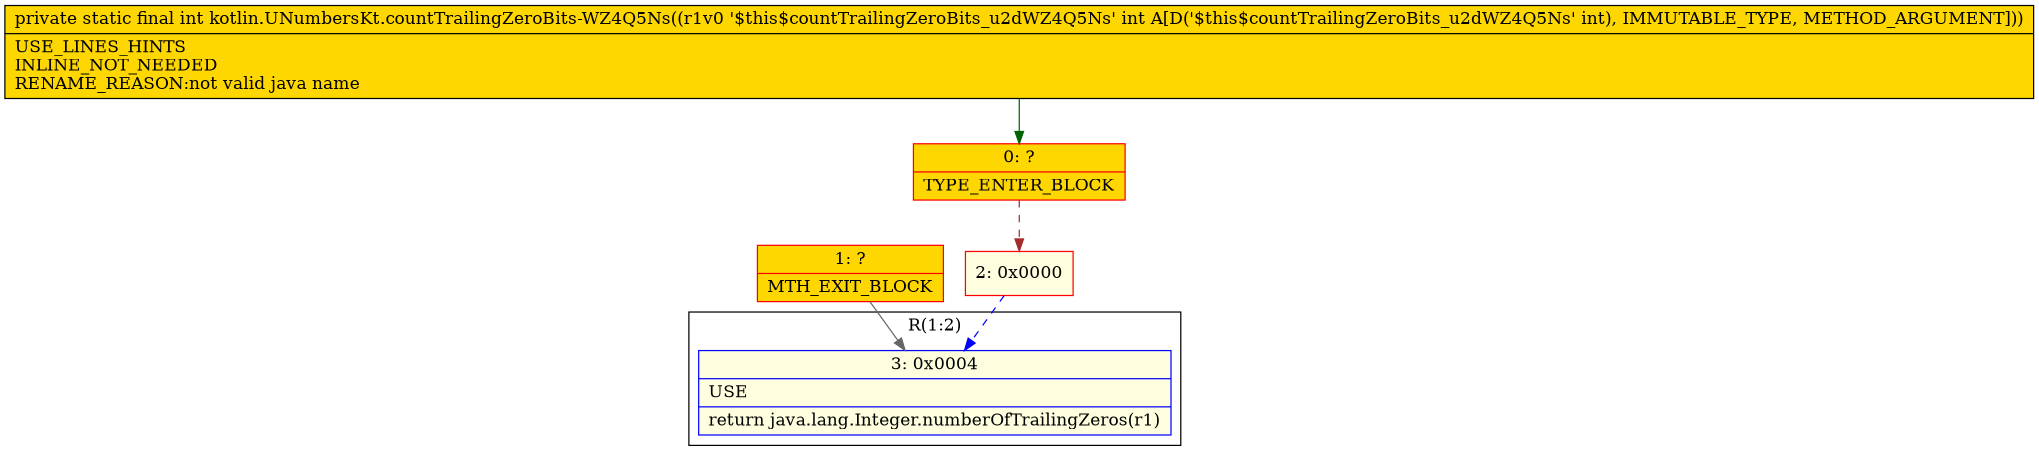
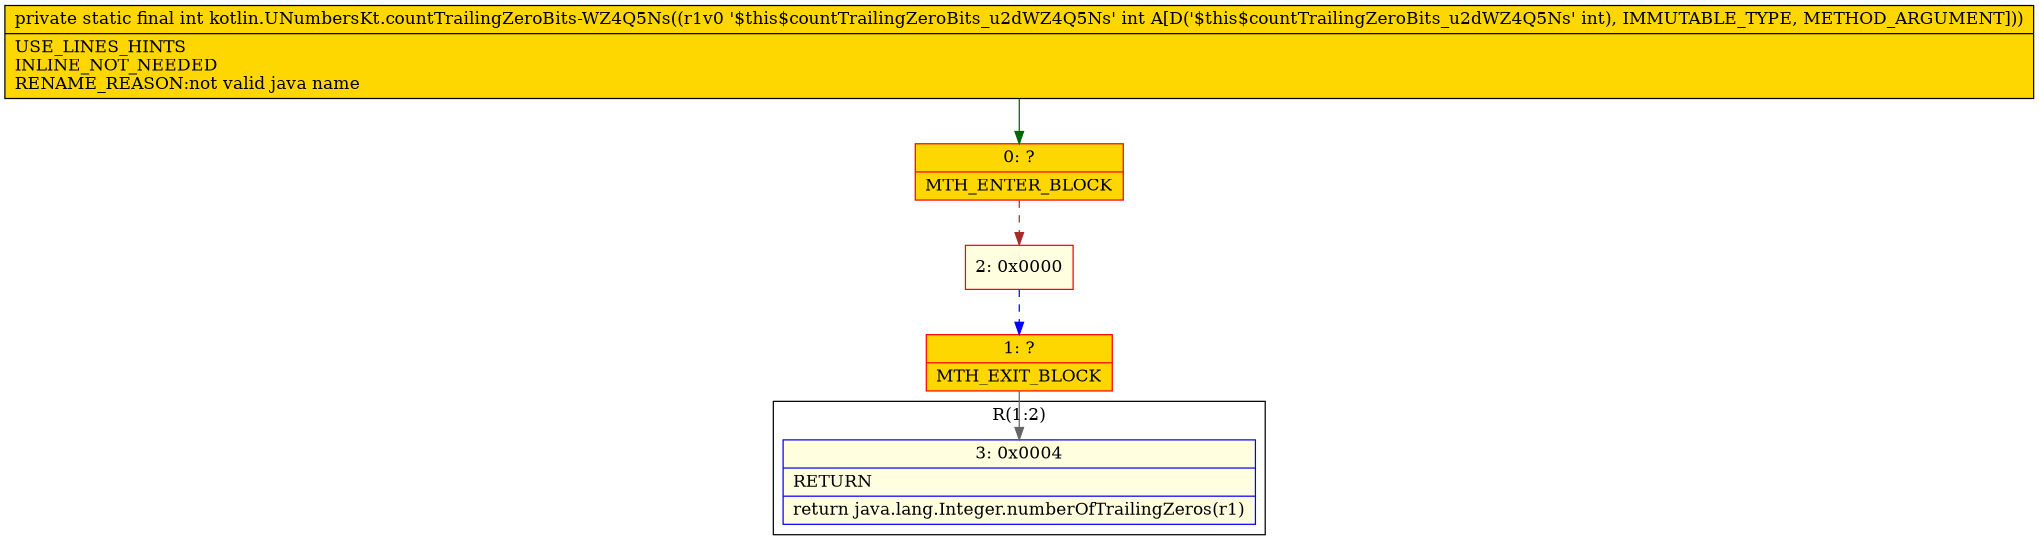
node "0: ?": text "TYPE_ENTER_BLOCK" -> "MTH_ENTER_BLOCK"
edge "2: 0x0000" -> "3: 0x0004": now "2: 0x0000" -> "1: ?"
node "3: 0x0004": text "USE" -> "RETURN"
